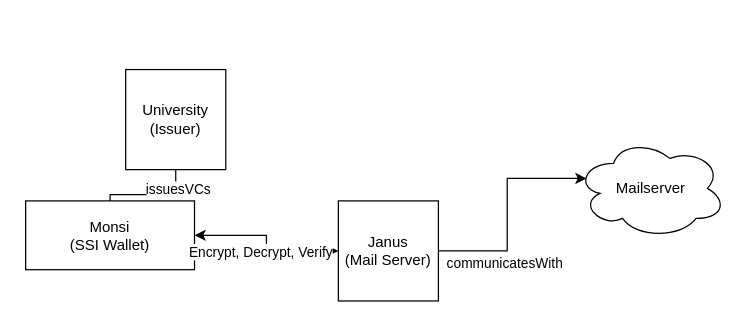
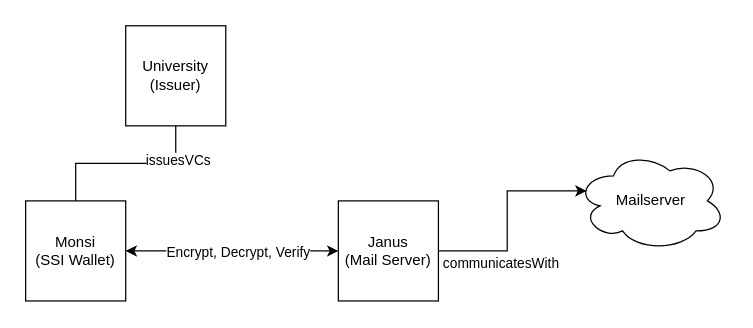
node "University (Issuer)": moved (176, 119) -> (176, 76)
node "Mailserver": moved (651, 188) -> (651, 201)
node "Monsi (SSI Wallet)": size 169x69 -> 100x100
